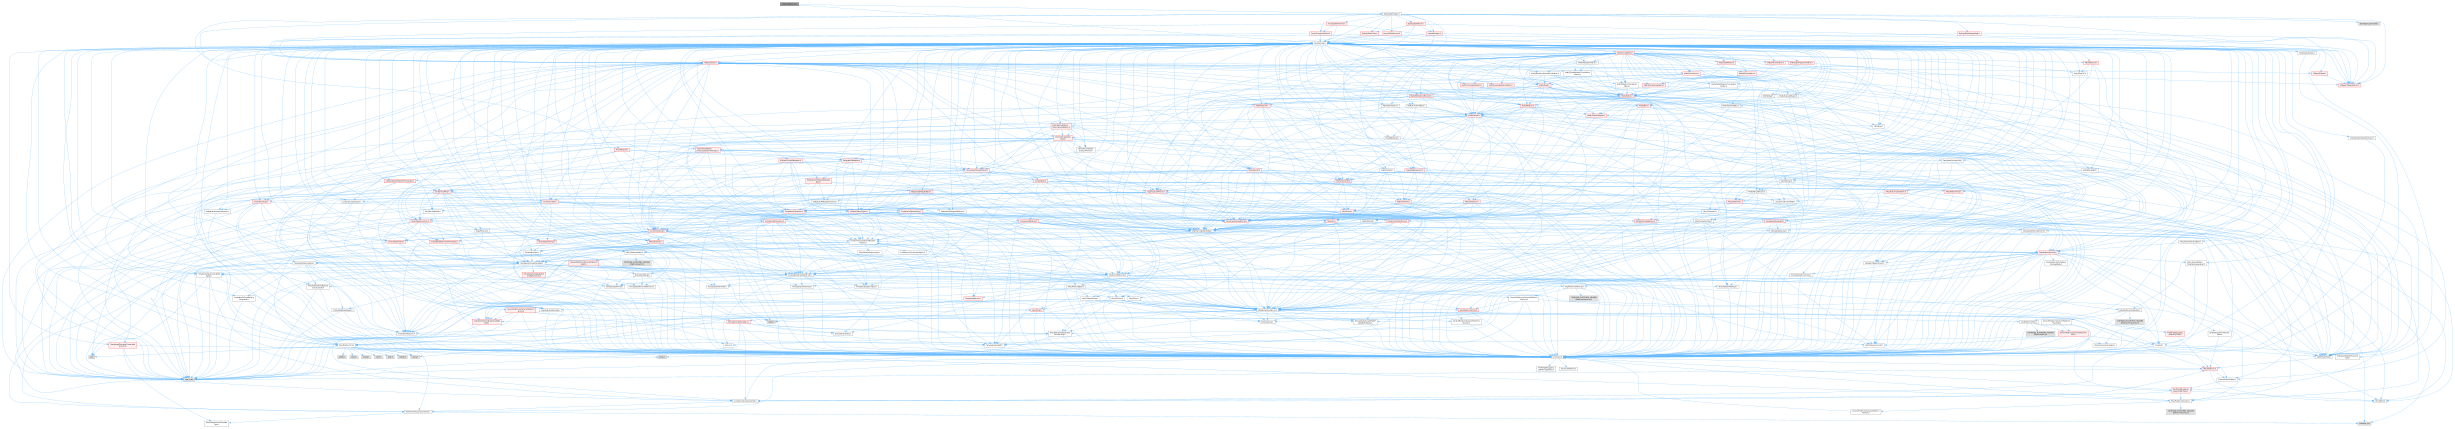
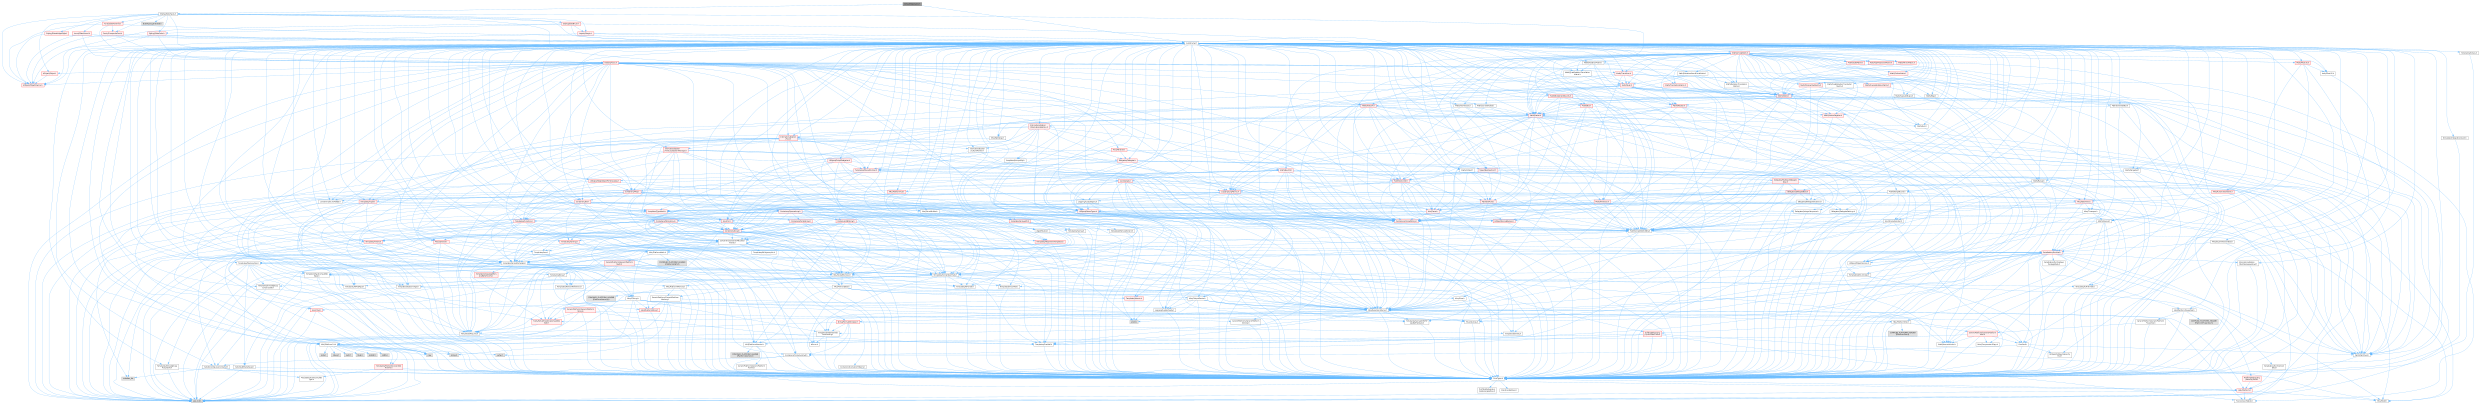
edge "PreprocessorHelpers.h" -> "ProfilingDebugging /CpuProfilerTrace.h": reversed
